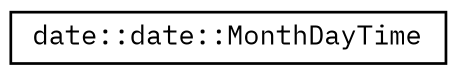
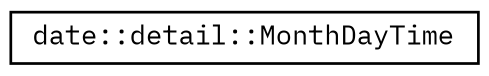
node "date::date::MonthDayTime": label "date::date::MonthDayTime" -> "date::detail::MonthDayTime"
